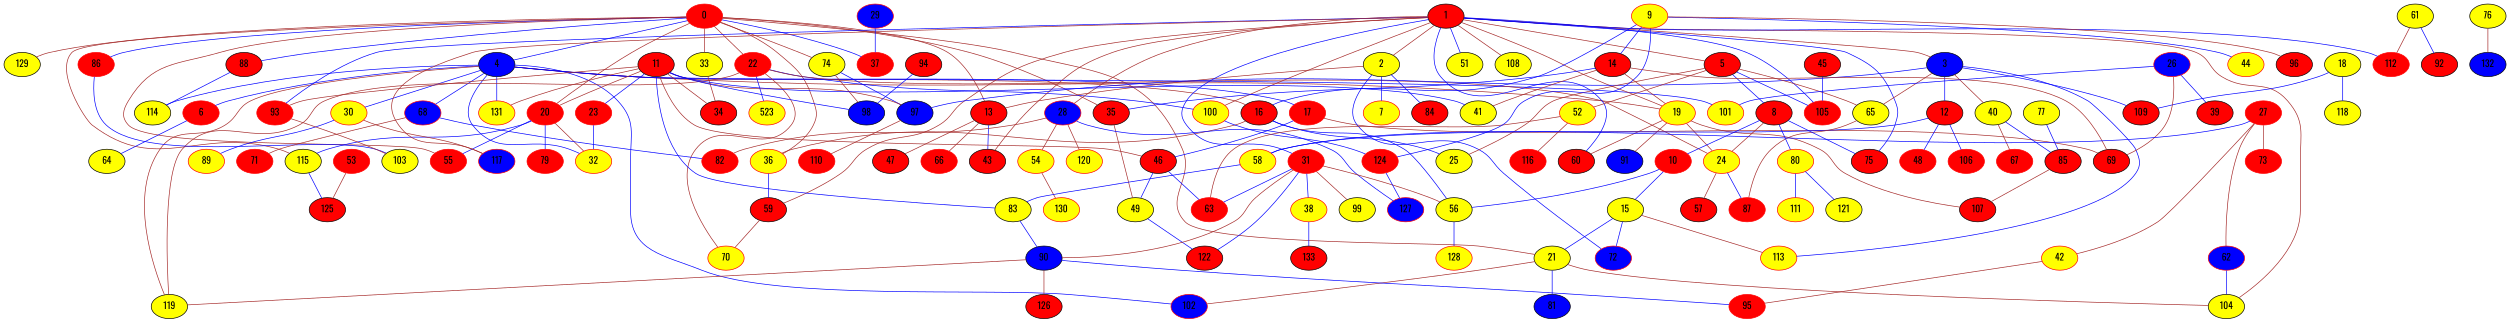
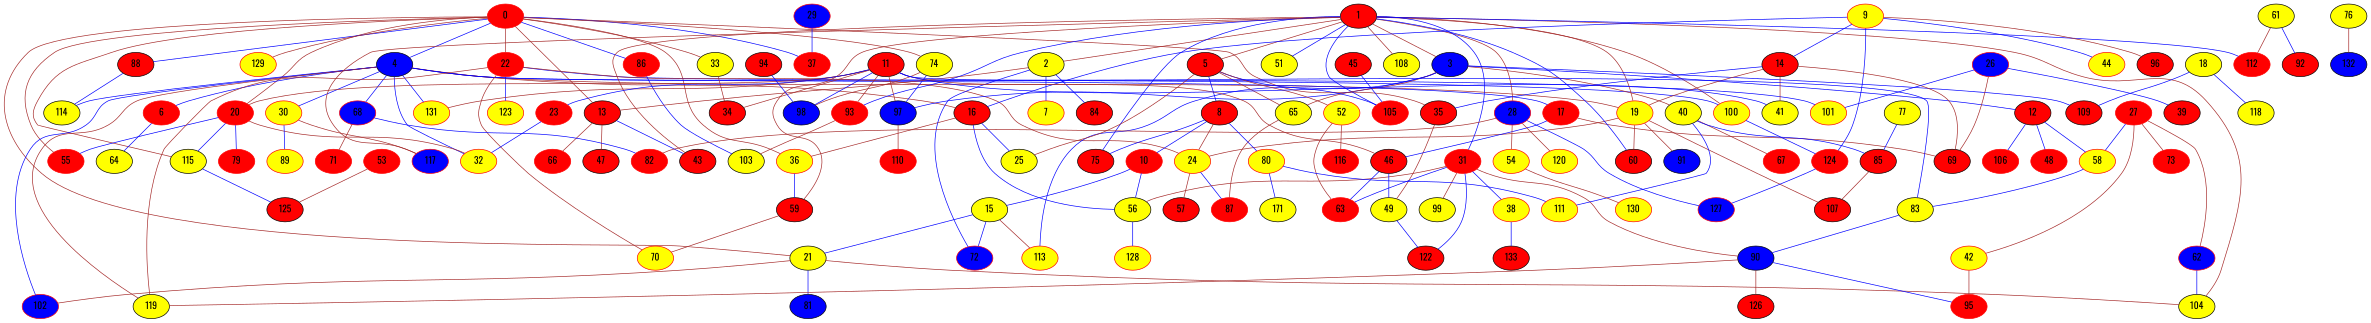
node "129": color black -> red
node "523": label "523" -> "123"
edge "40" -- "111": added
node "121": label "121" -> "171"
